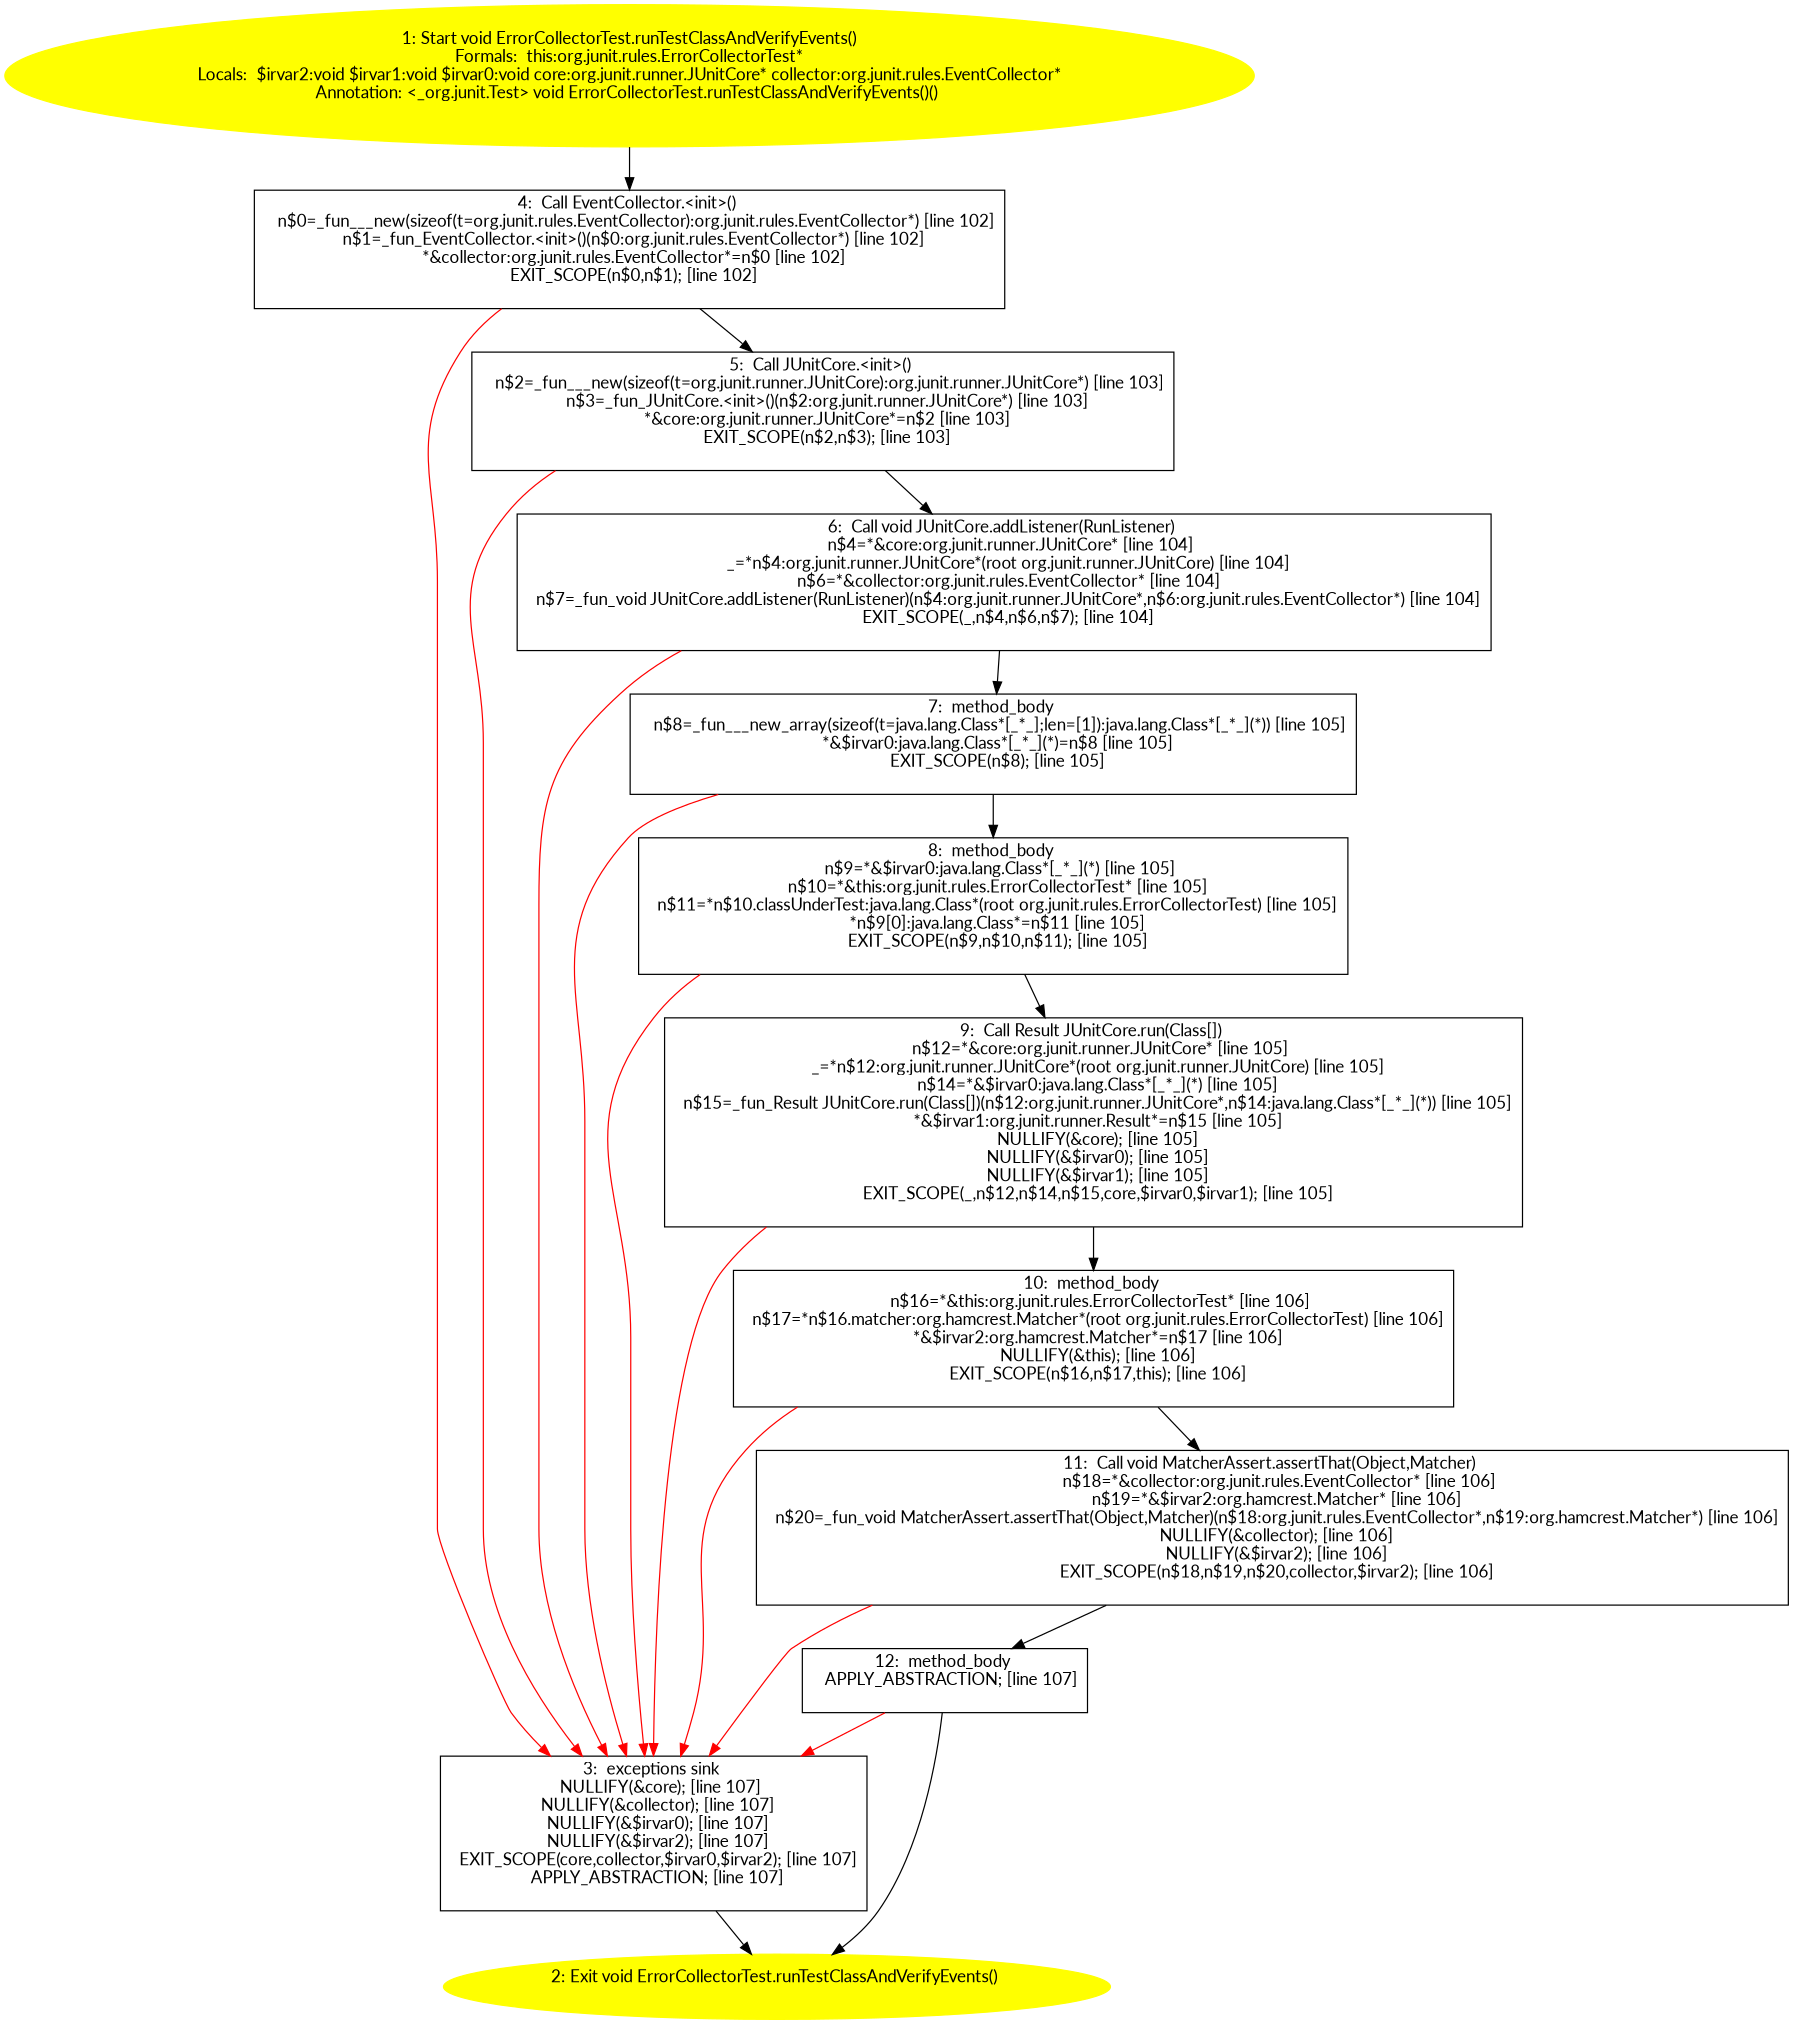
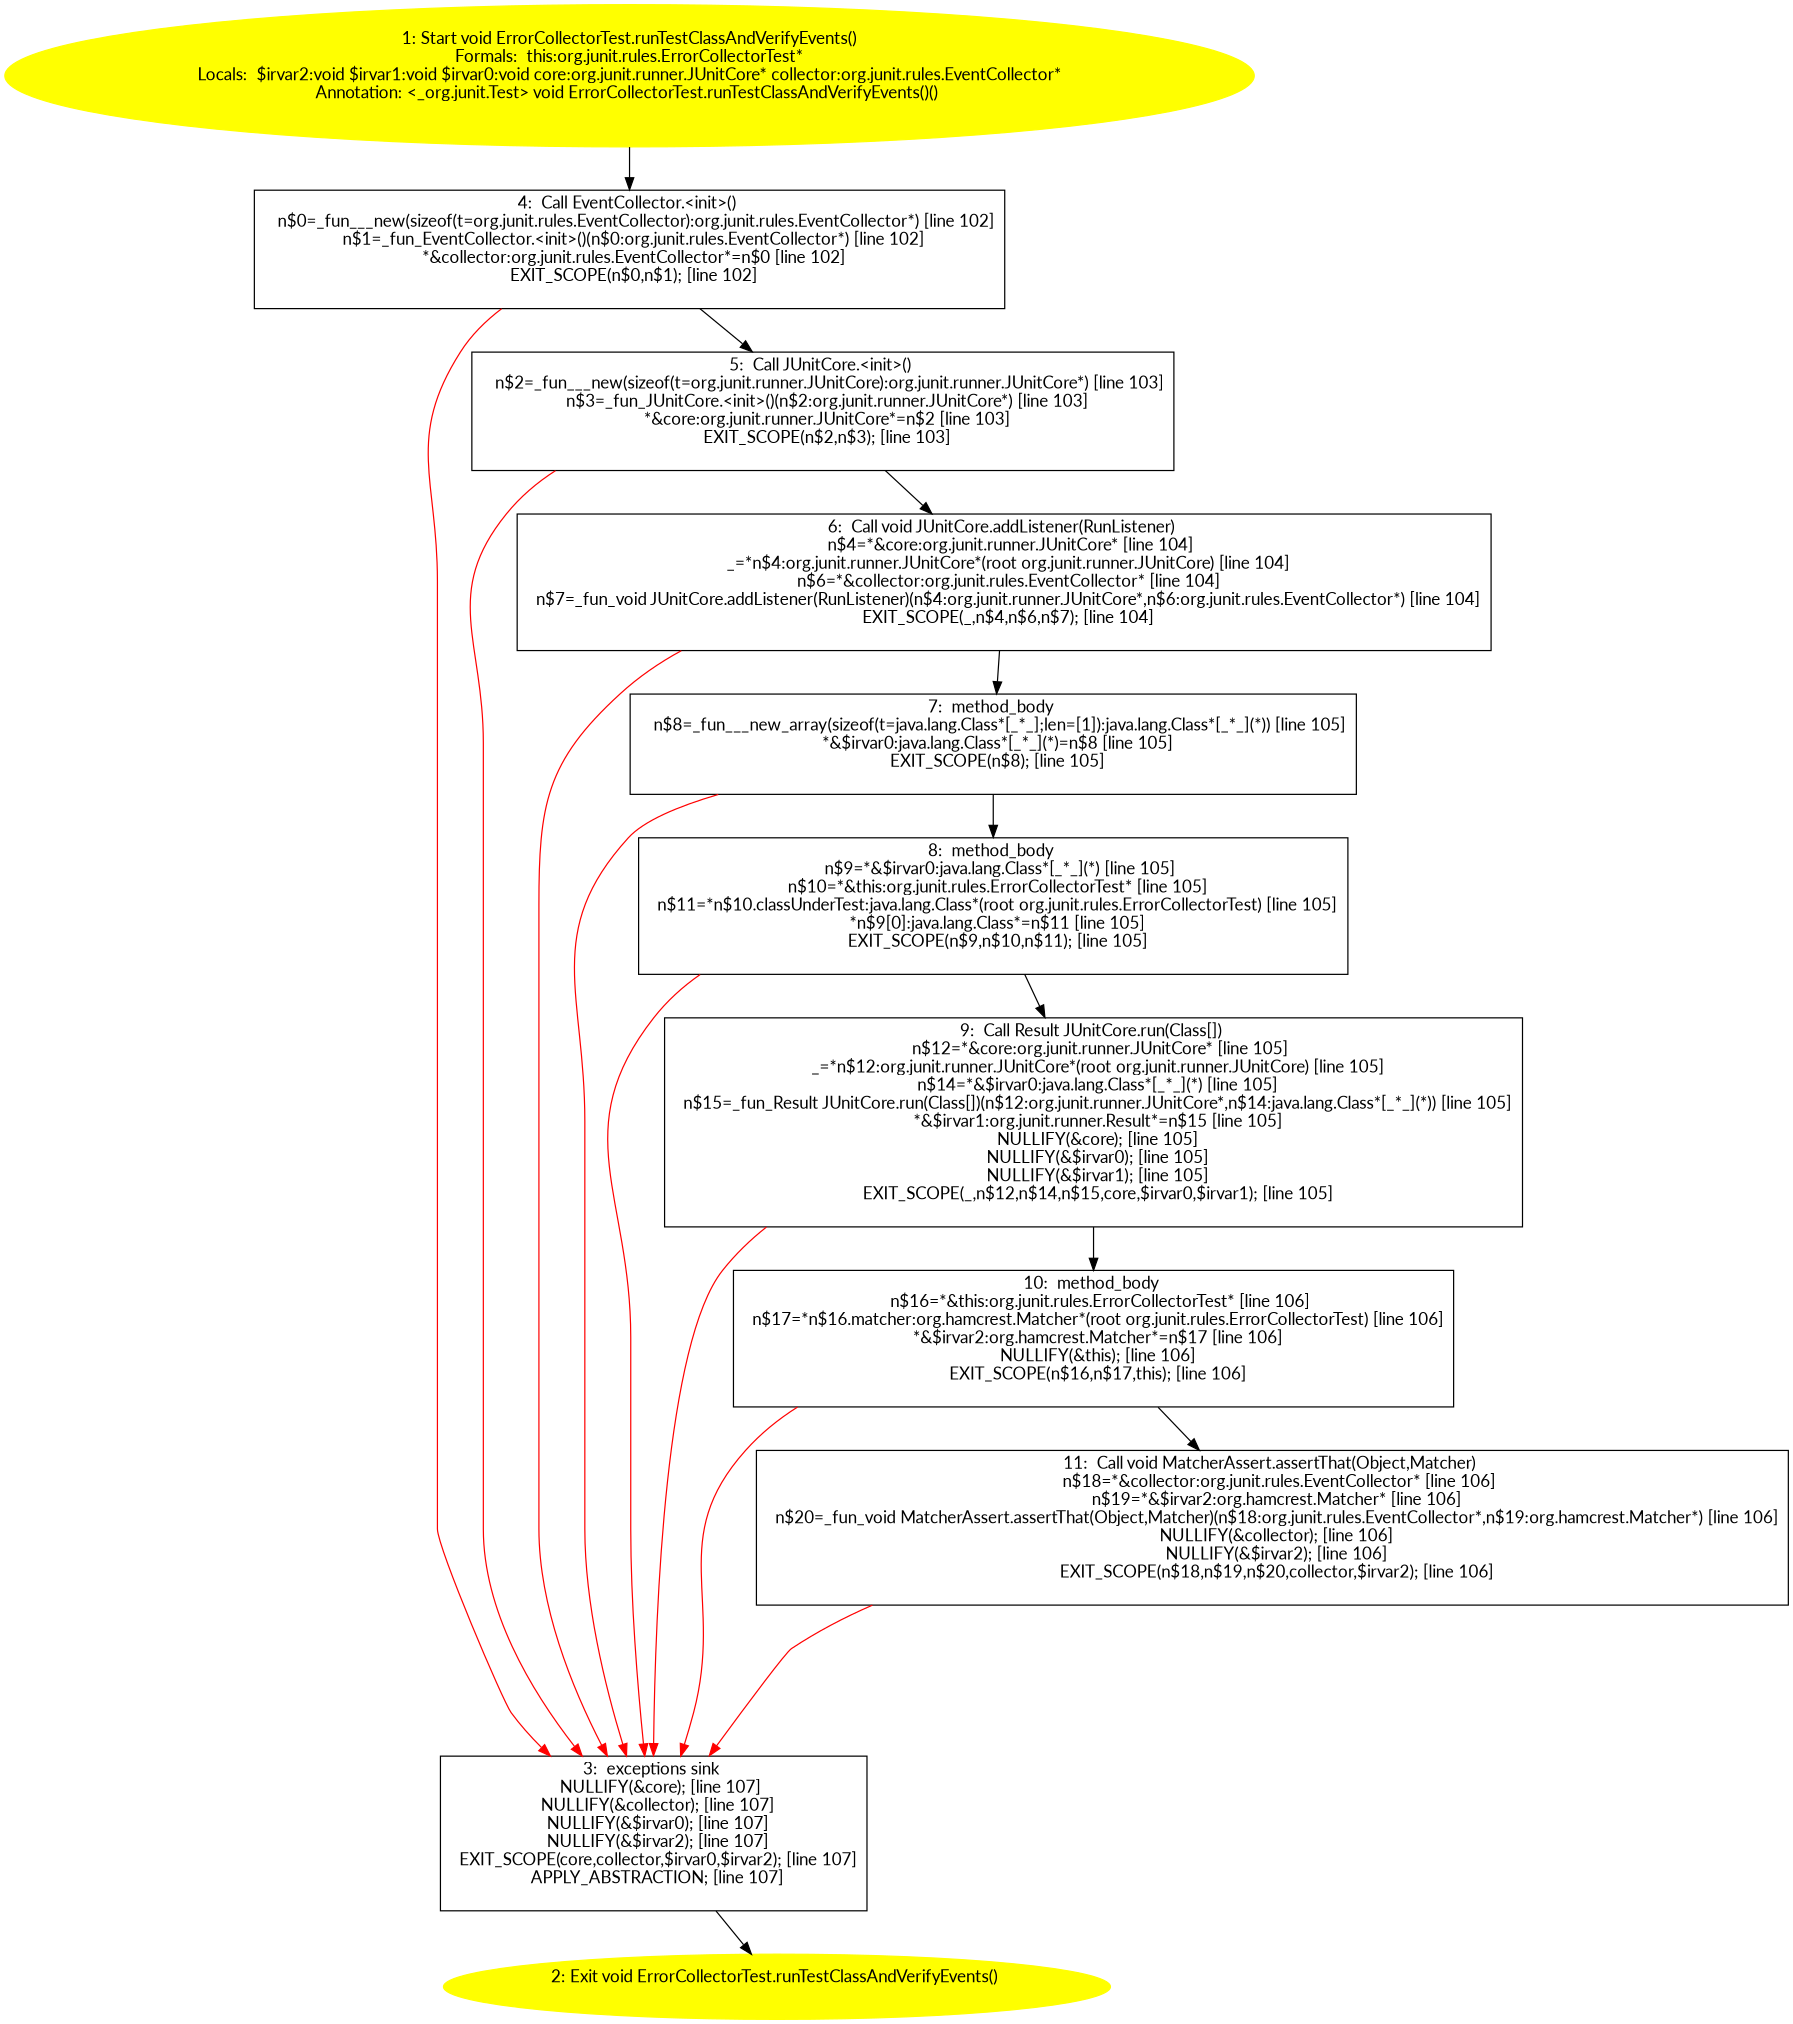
node "12:  method_body APPLY_ABSTRACTION; [line 107]": removed
